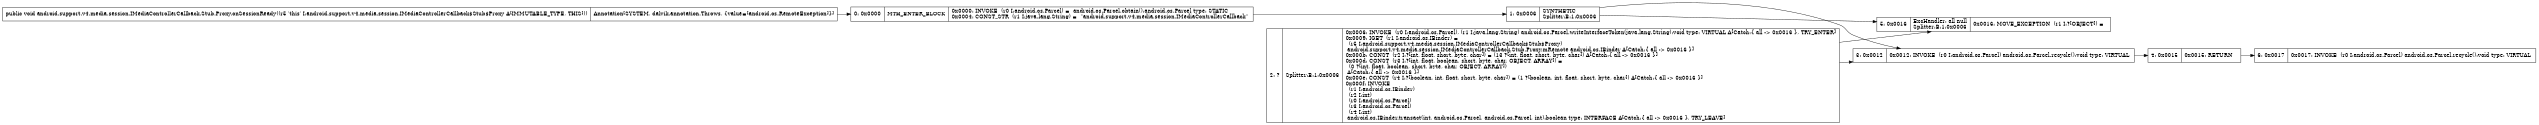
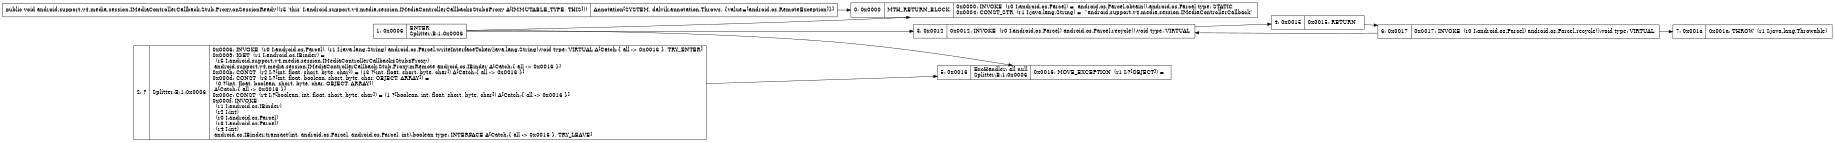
node "1: 0x0006": text "SYNTHETIC" -> "ENTER"
node "0: 0x0000": text "MTH_ENTER_BLOCK" -> "MTH_RETURN_BLOCK"
edge "0: 0x0000" -> "1: 0x0006": reversed
node "7: 0x001a": added
edge "2: ?" -> "3: 0x0012": now "6: 0x0017" -> "3: 0x0012"
